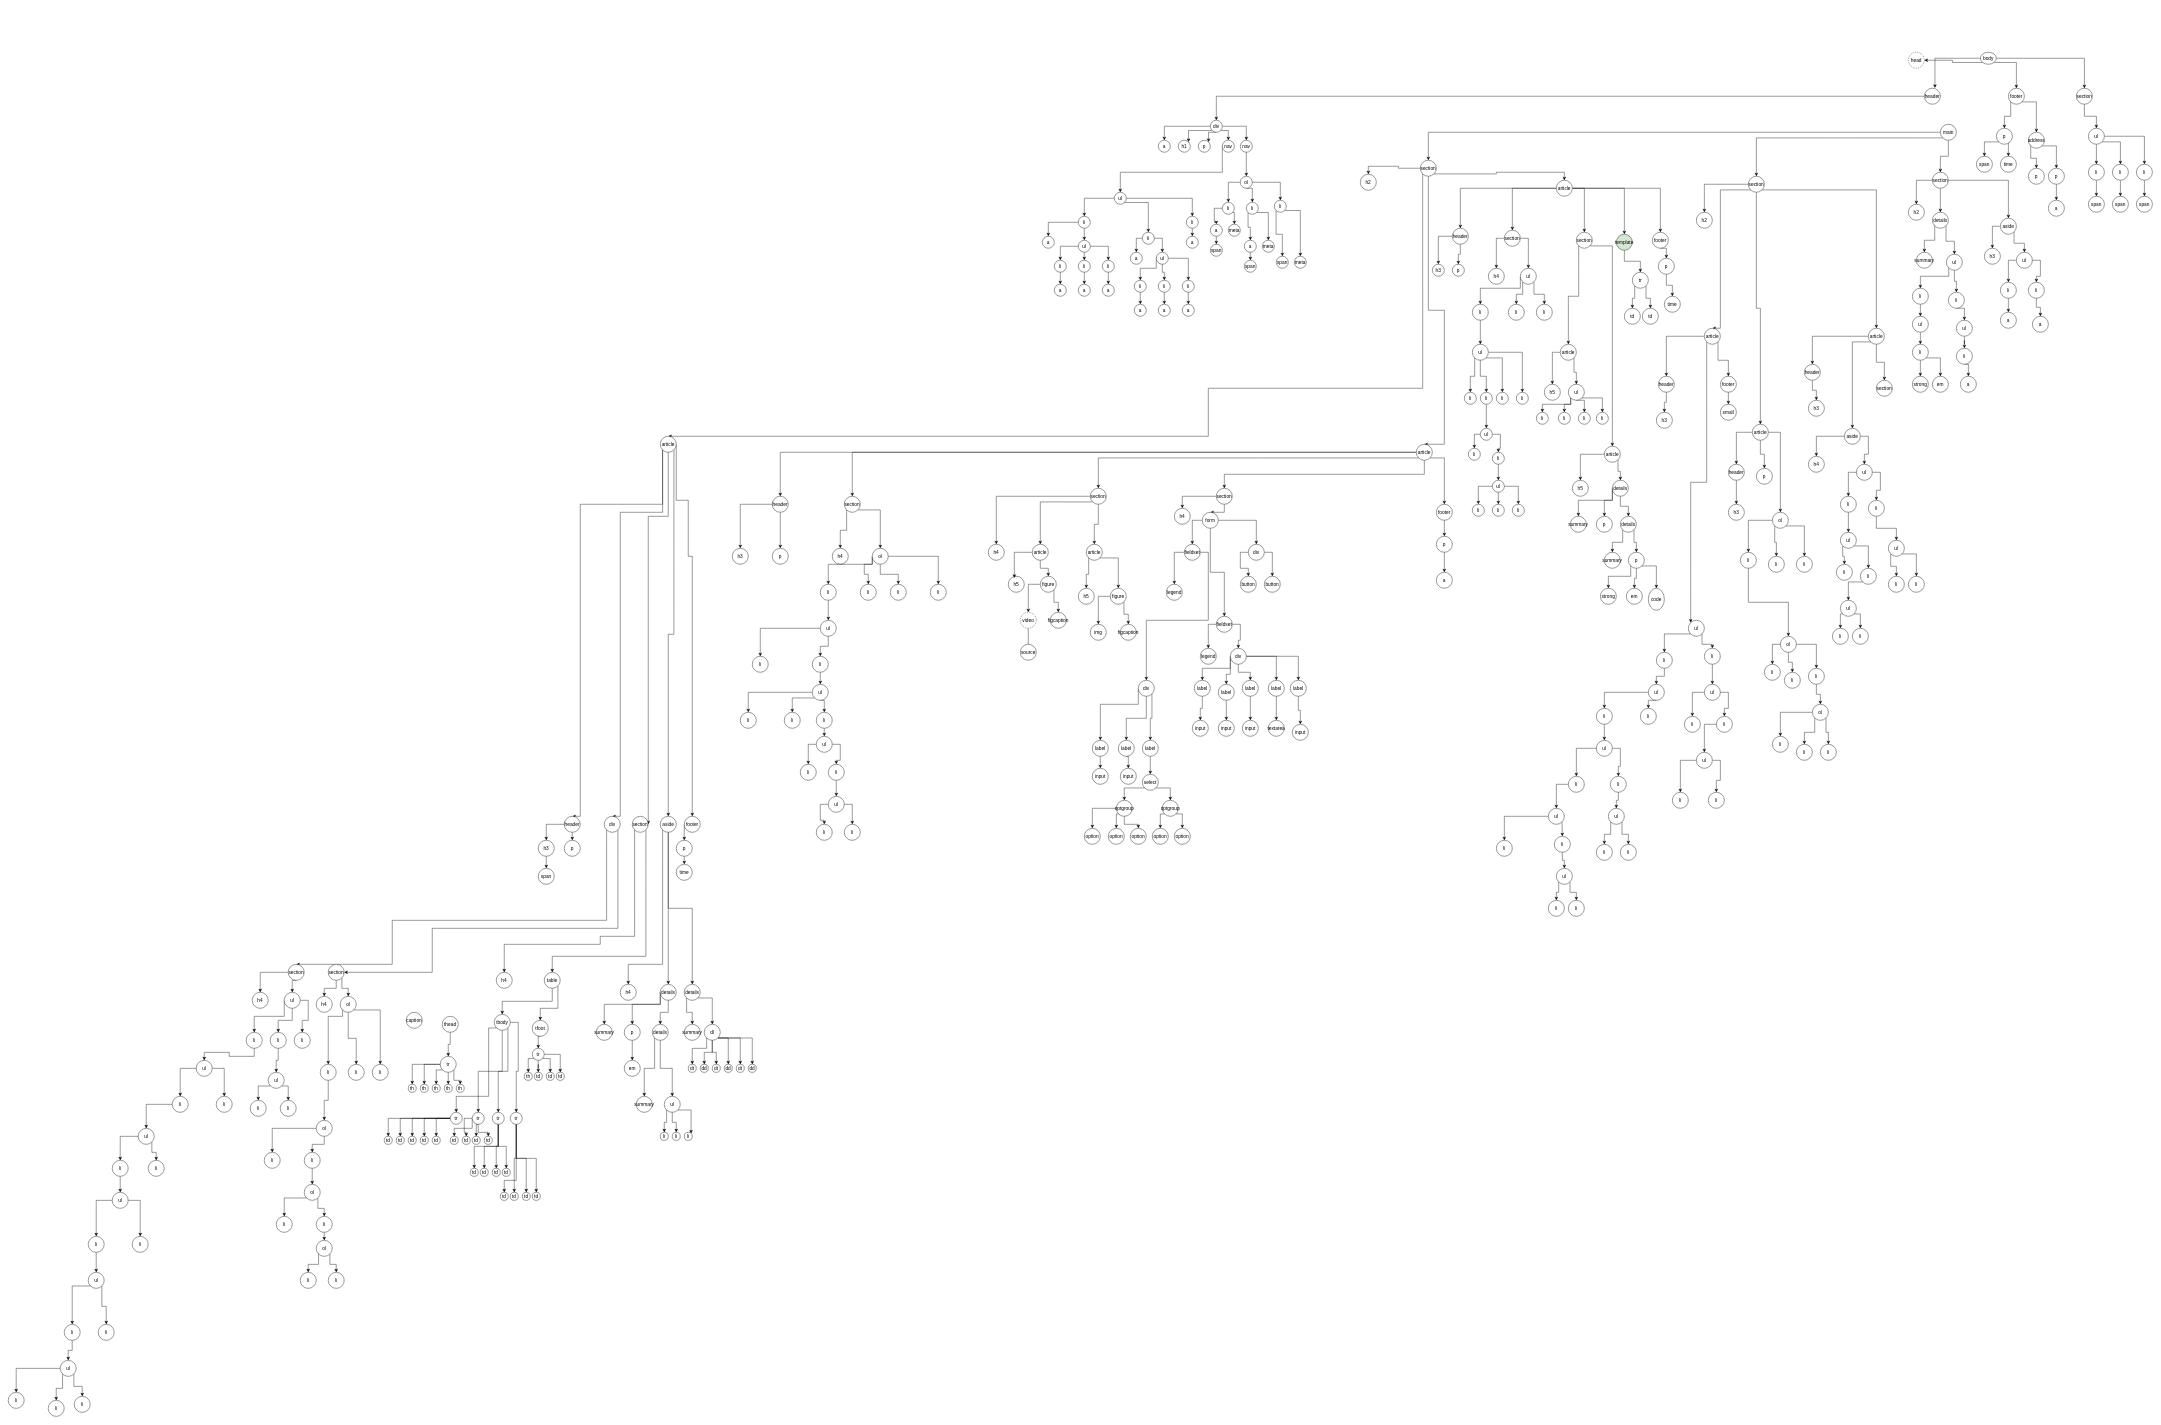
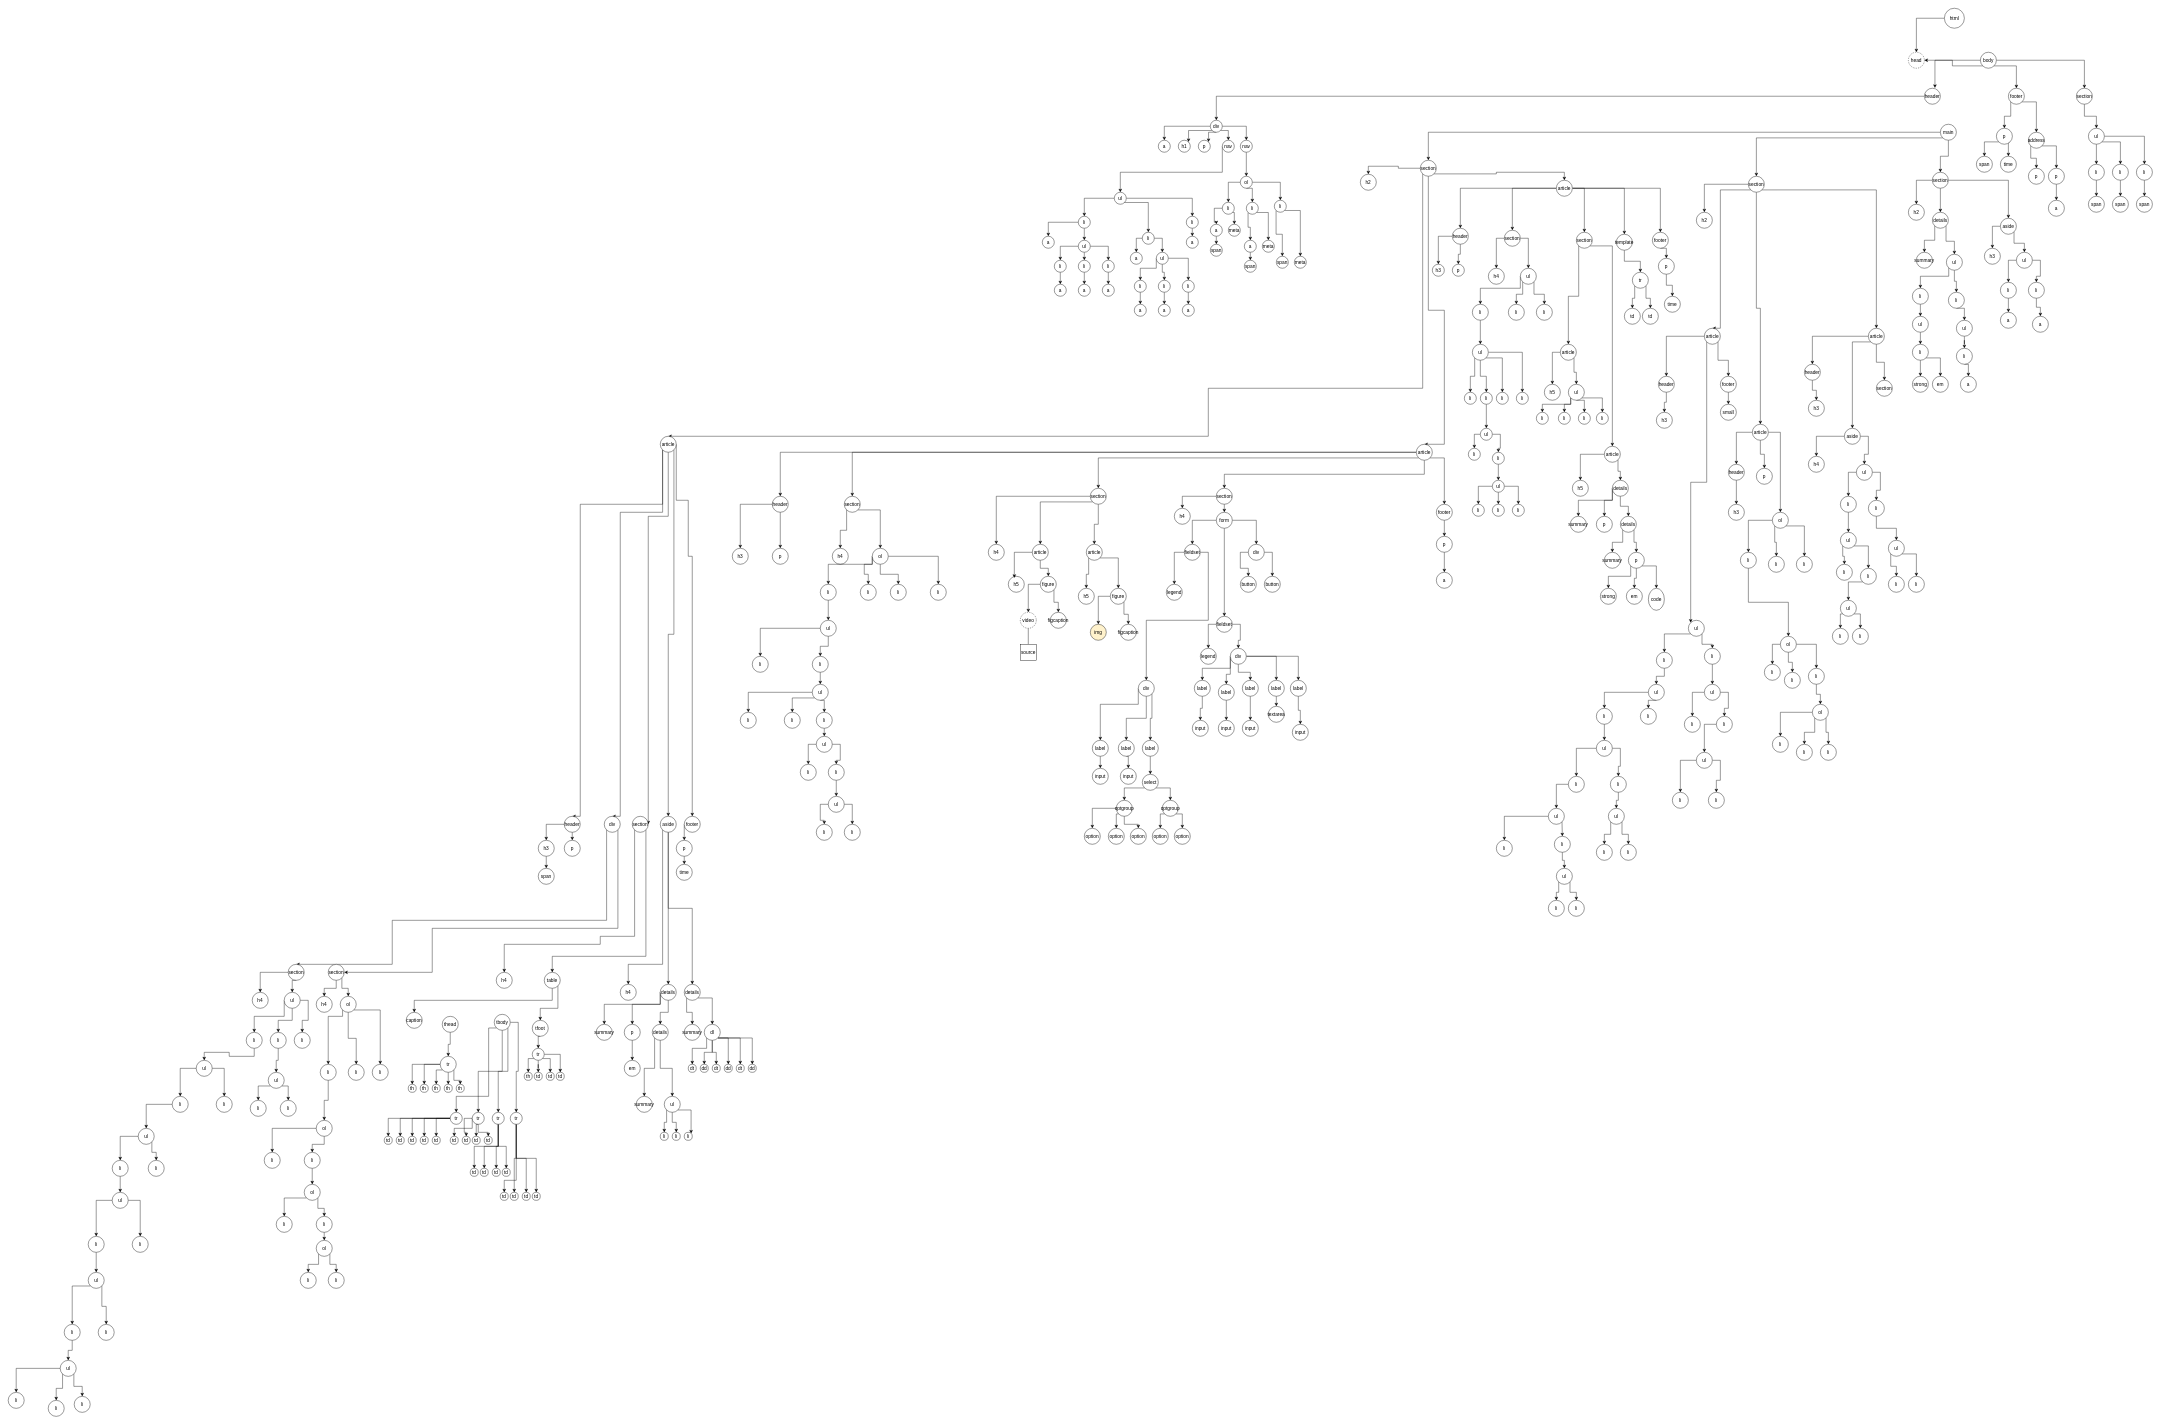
node "html": added
edge "html" -> "head": added
node "body": size 16x12 -> 16x16
node "template": fillcolor #d5e8d4 -> #ffffff
node "form": moved (1210, 520) -> (1224, 520)
node "img": fillcolor #ffffff -> #fff2cc
node "source": shape ellipse -> rectangle
node "textarea": moved (1276, 728) -> (1276, 714)
edge "table" -> "tbody": now "table" -> "caption"
